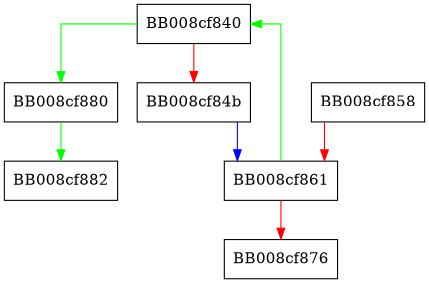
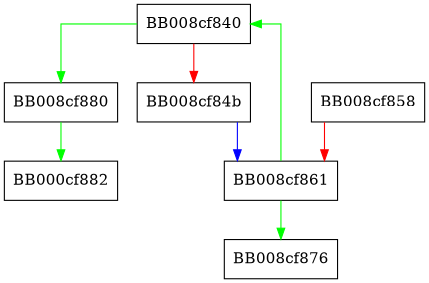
node "BB008cf882": label "BB008cf882" -> "BB000cf882"
edge "BB008cf861" -> "BB008cf876": color red -> green
